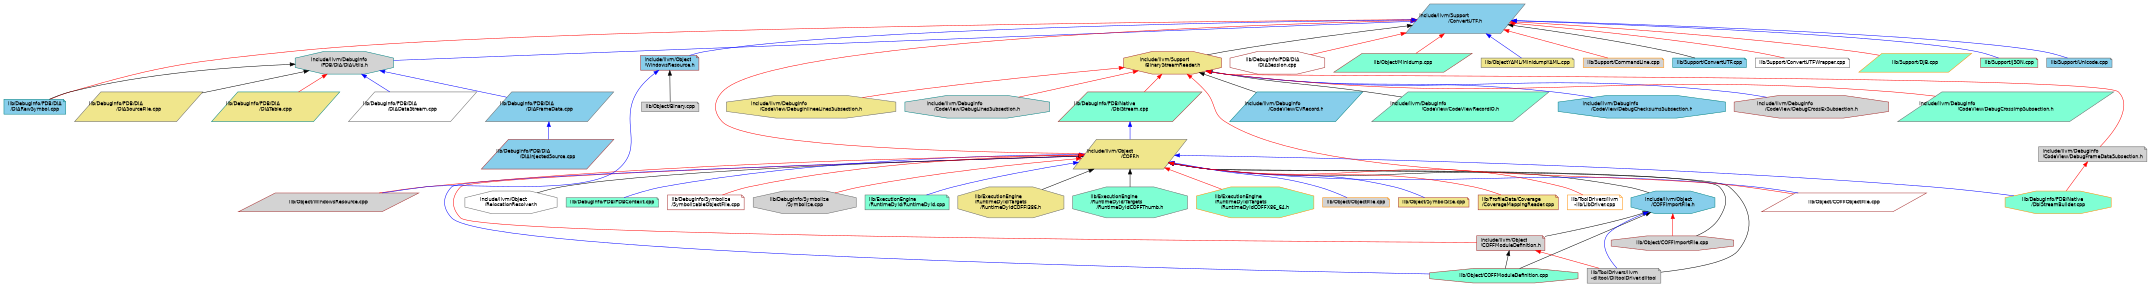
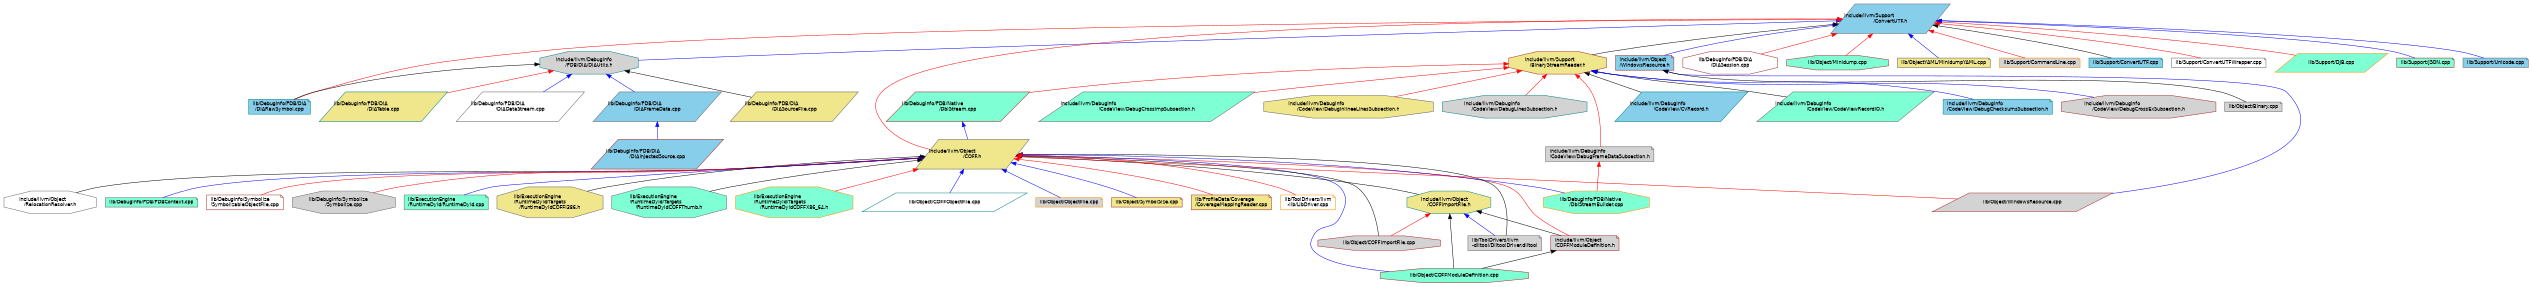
node "lib/Object/Minidump.cpp": shape parallelogram -> octagon
node "include/llvm/DebugInfo /CodeView/DebugChecksumsSubsection.h": shape octagon -> note
edge "lib/Object/COFFObjectFile.cpp" -> "include/llvm/Support /BinaryStreamReader.h": removed
node "include/llvm/Object /COFFImportFile.h": fillcolor skyblue -> khaki
node "lib/Object/COFFObjectFile.cpp": color brown -> teal
edge "lib/ToolDrivers/llvm -dlltool/DlltoolDriver.dlltool" -> "include/llvm/Object /COFFModuleDefinition.h": removed
